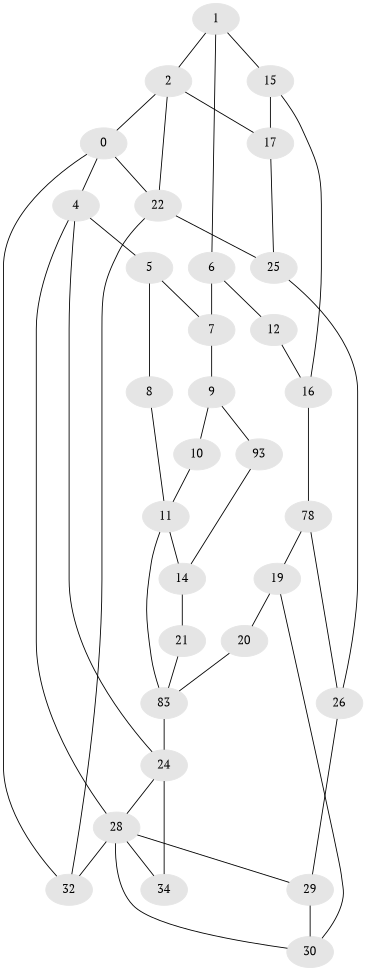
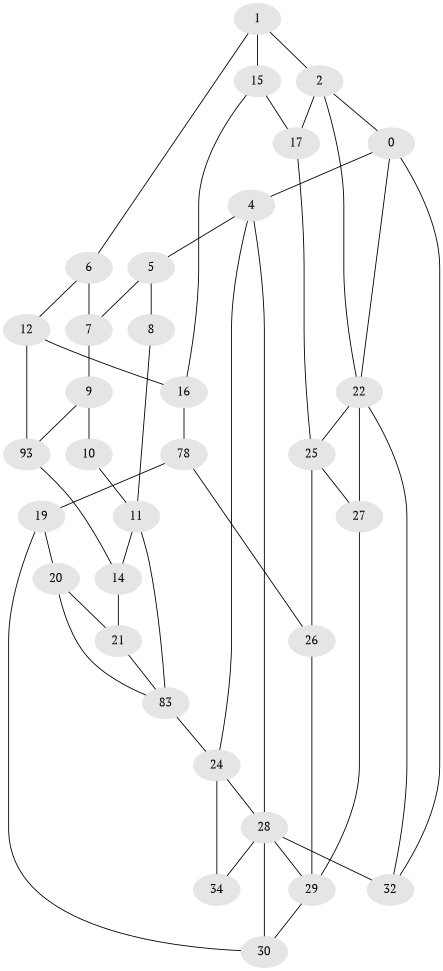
edge "12" -- "93": added
node "27": added
edge "20" -- "21": added
